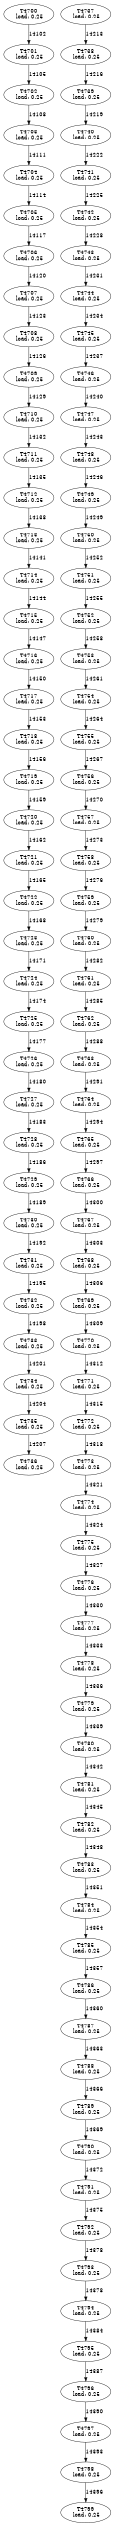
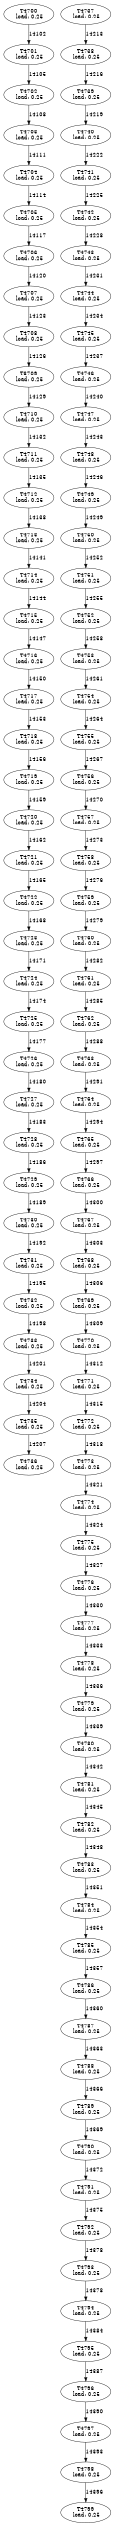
node "T4709 load: 0.25": label "T4709 load: 0.25" -> "T8709 load: 0.25"
